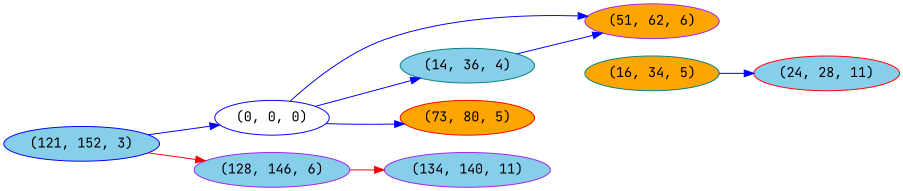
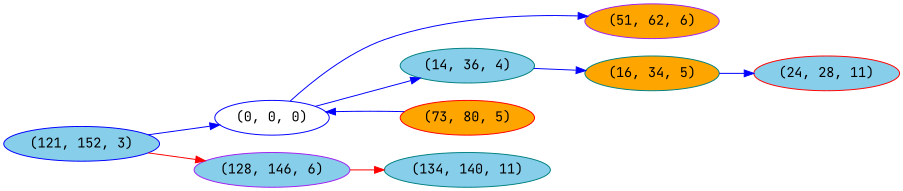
edge "(14, 36, 4)" -> "(51, 62, 6)": now "(14, 36, 4)" -> "(16, 34, 5)"
edge "(0, 0, 0)" -> "(73, 80, 5)": reversed
node "(134, 140, 11)": color purple -> teal
